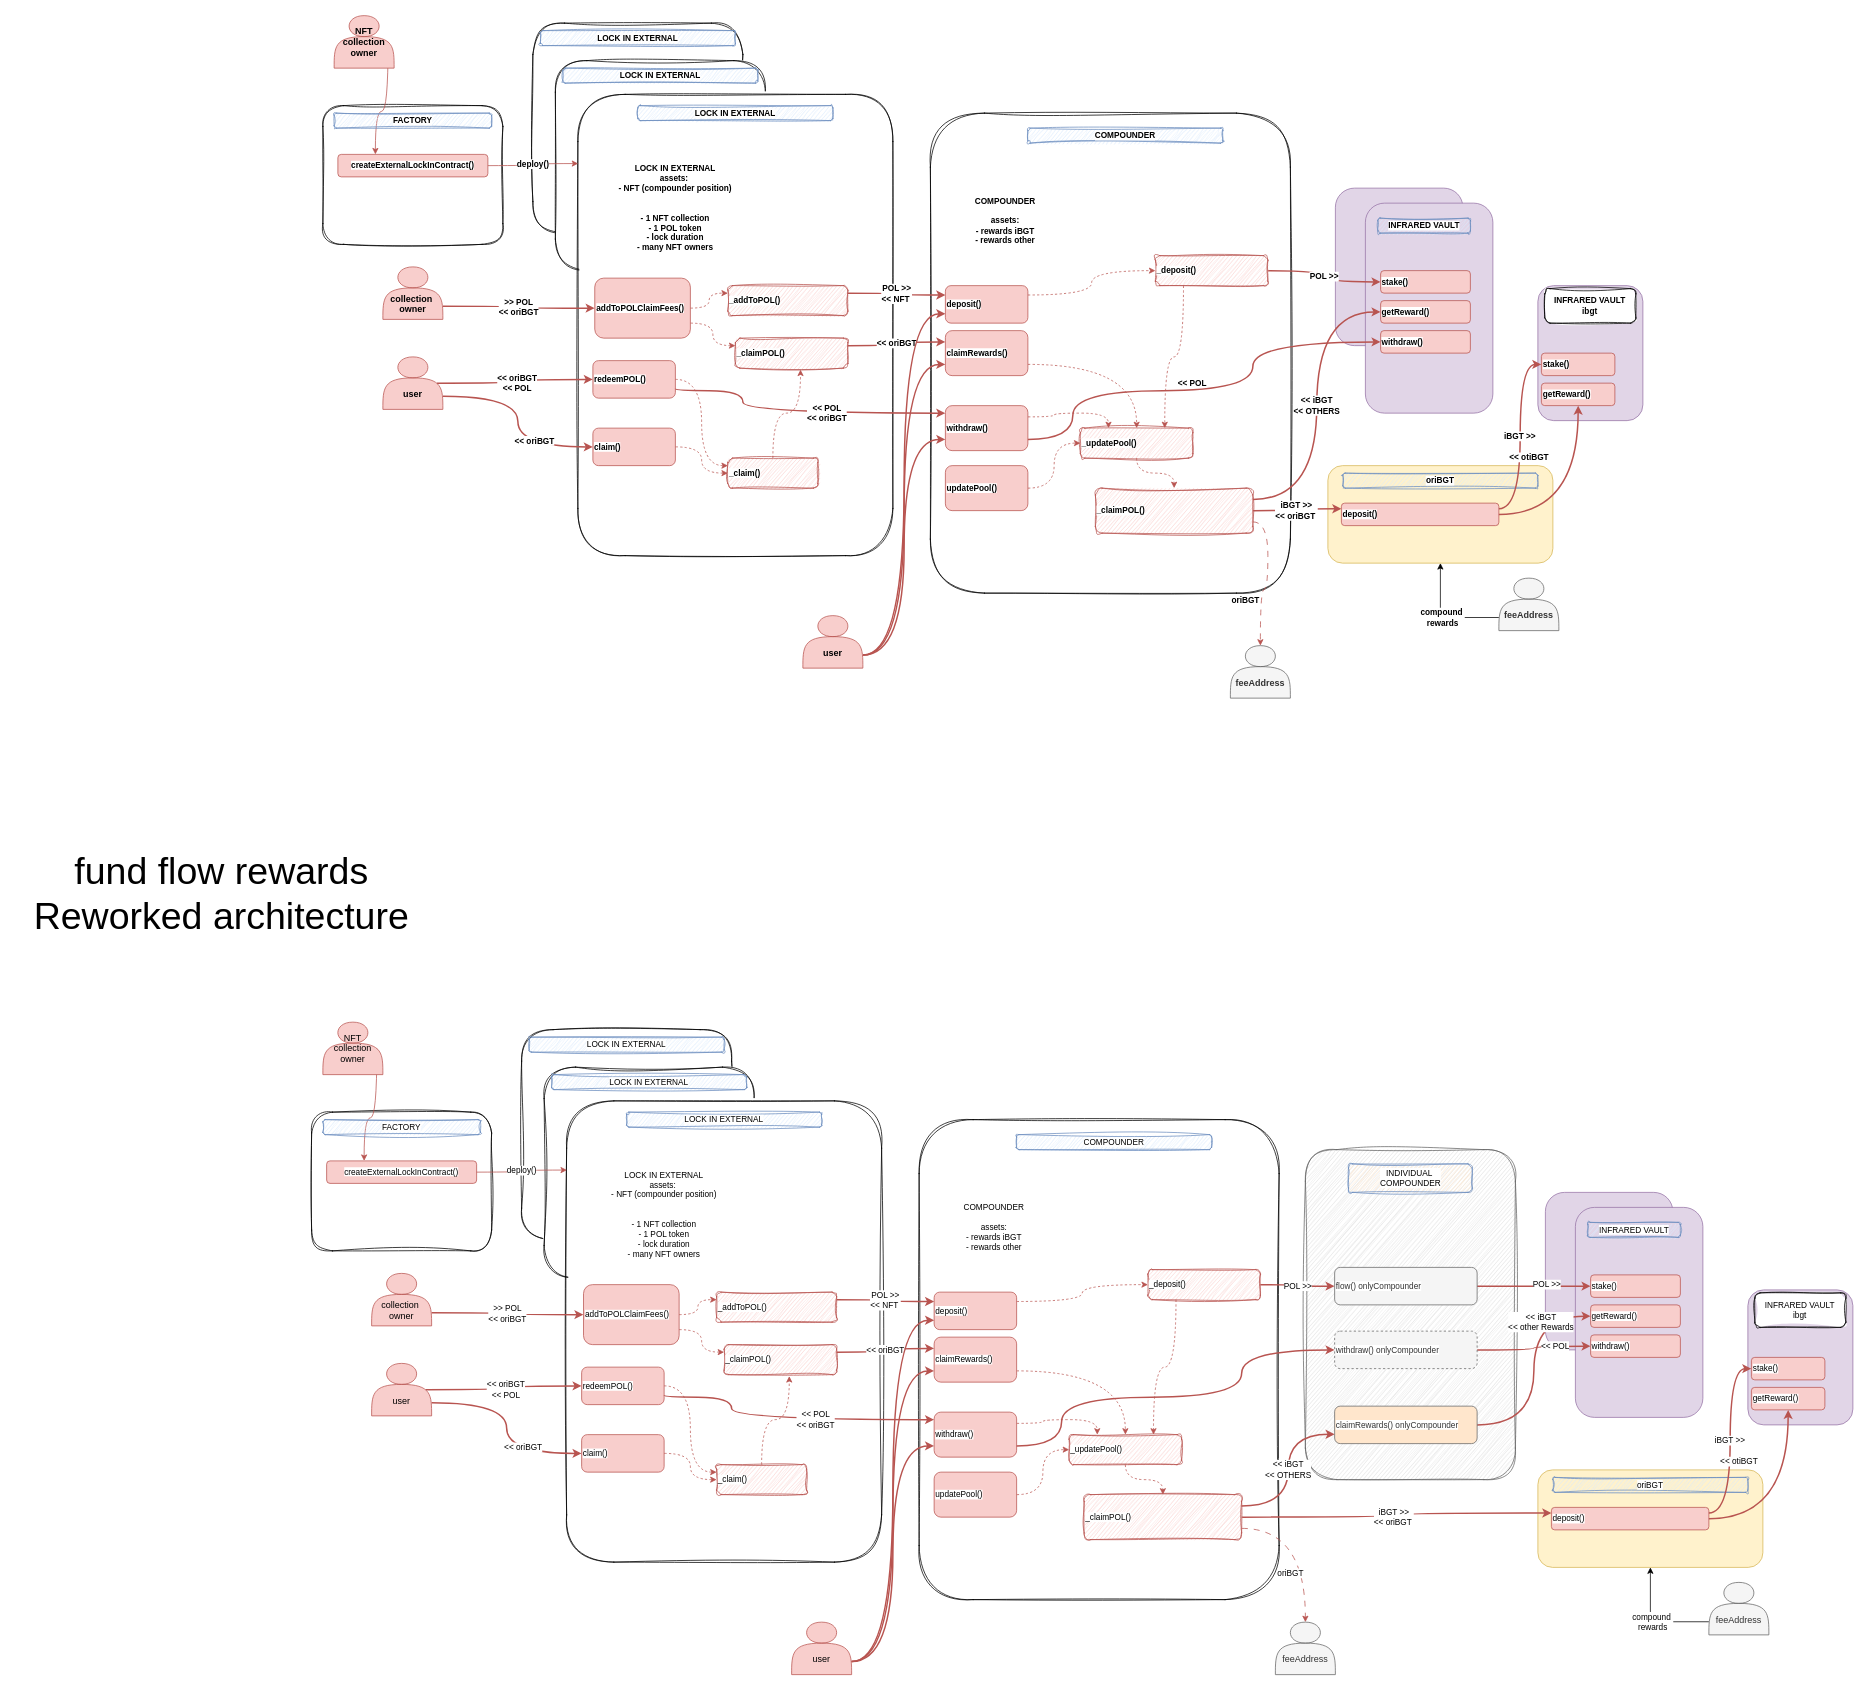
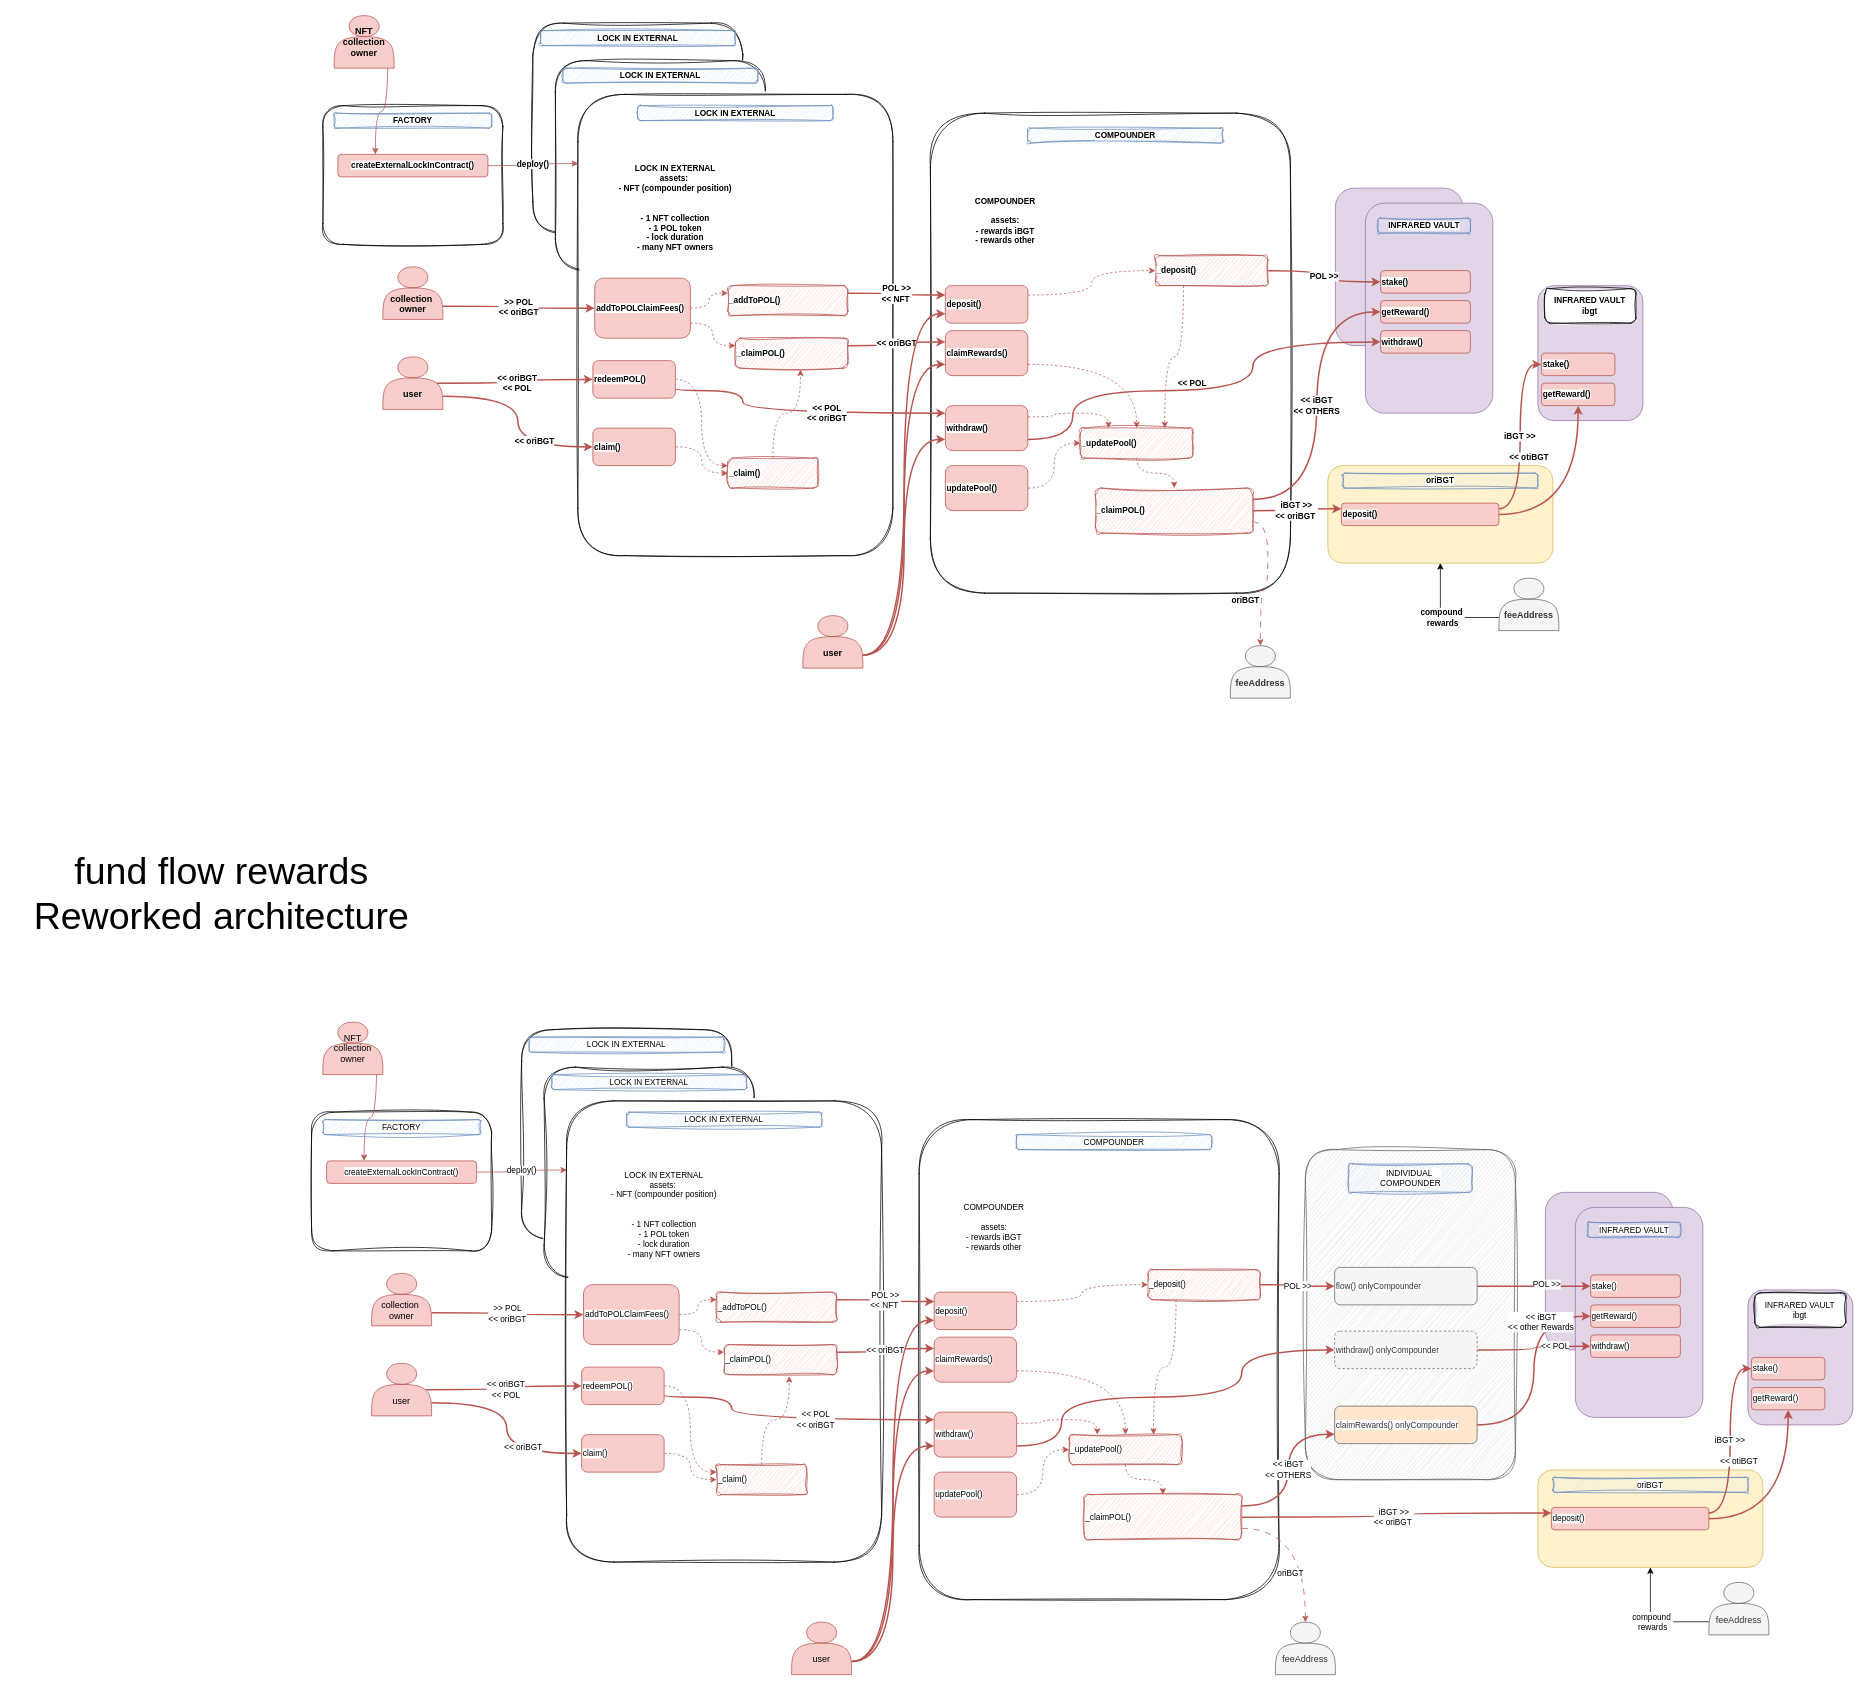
node "INDIVIDUAL COMPOUNDER": fillcolor #ffe6cc -> #dae8fc
